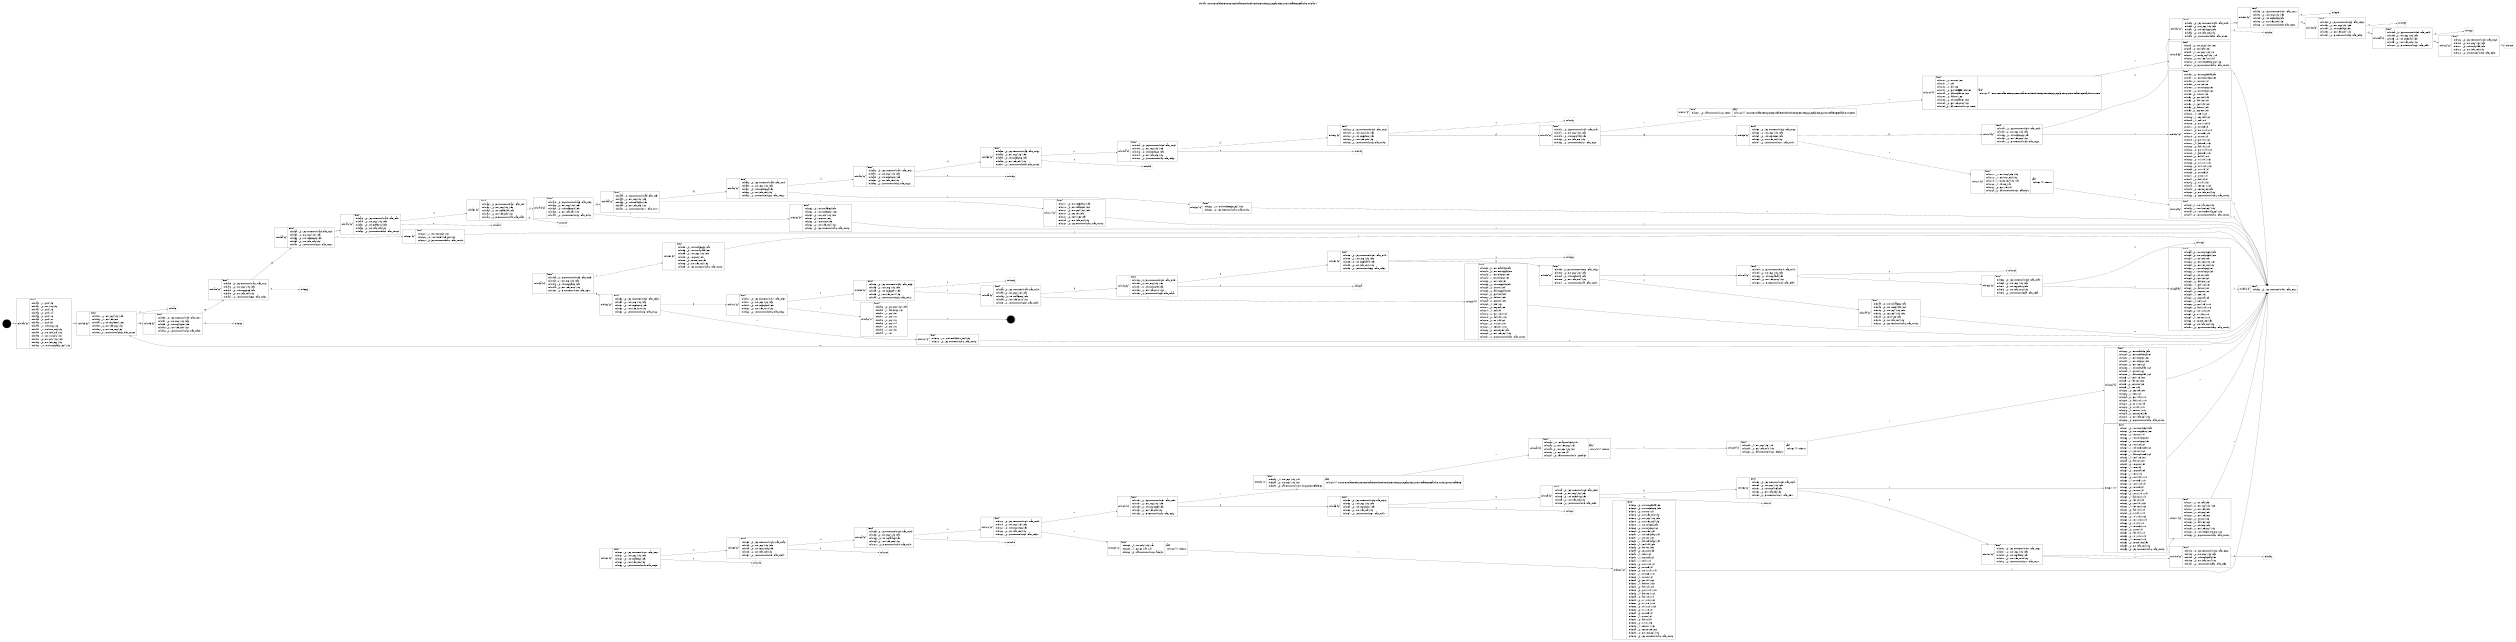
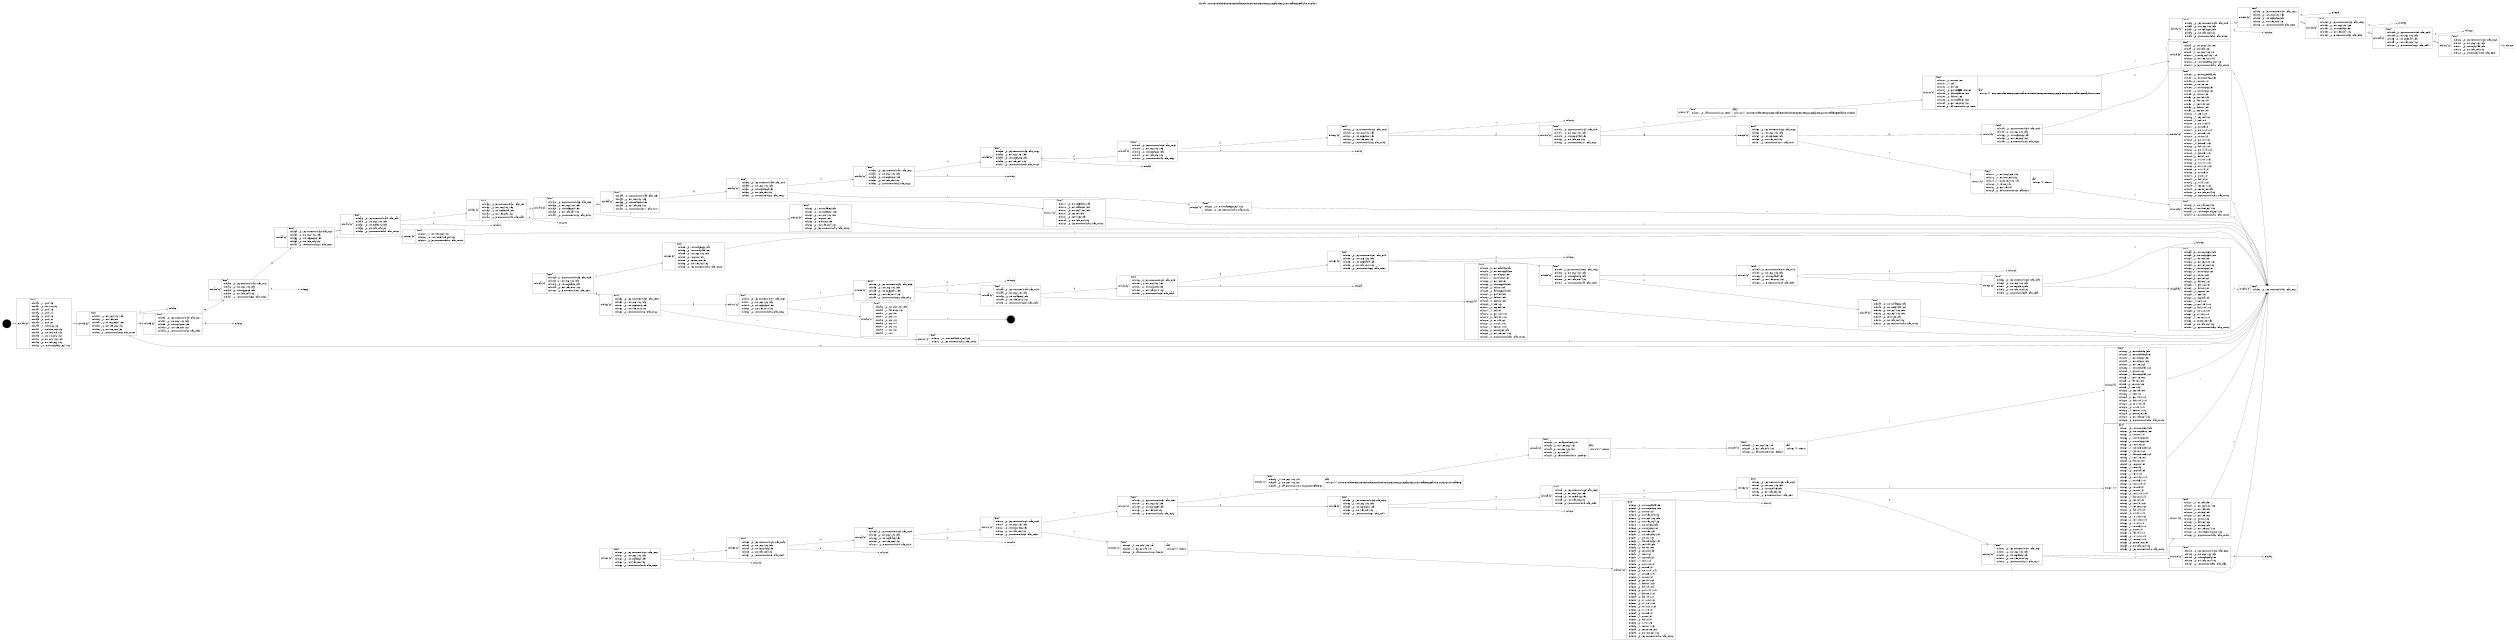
edge "0x401aee [28]" -> "0x401b0a [28]": reversed
